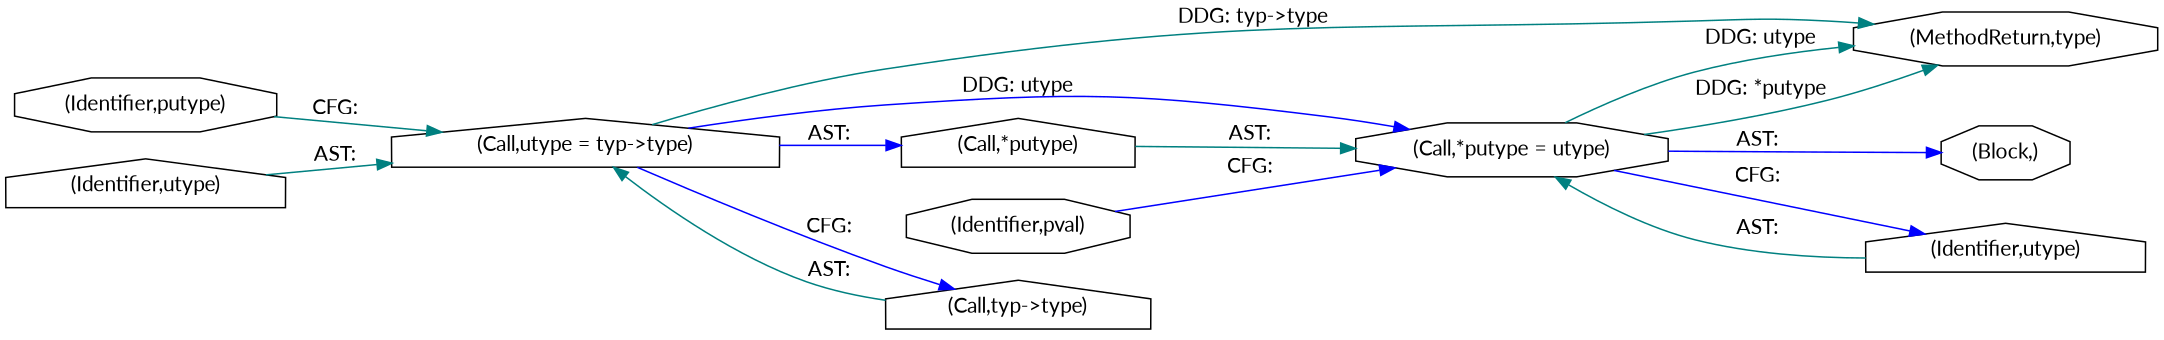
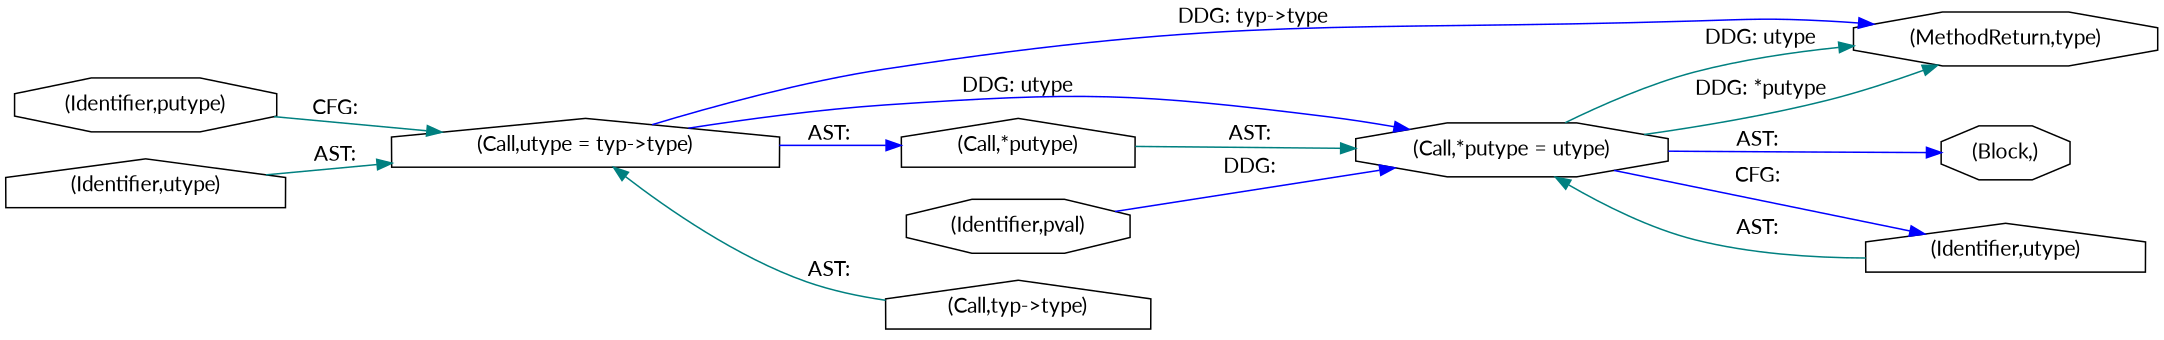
edge "(Call,utype = typ->type)" -> "(MethodReturn,type)": color teal -> blue
edge "(Identifier,pval)" -> "(Call,*putype = utype)": label "CFG: " -> "DDG: "
edge "(Call,utype = typ->type)" -> "(Call,typ->type)": removed, label "CFG:"
